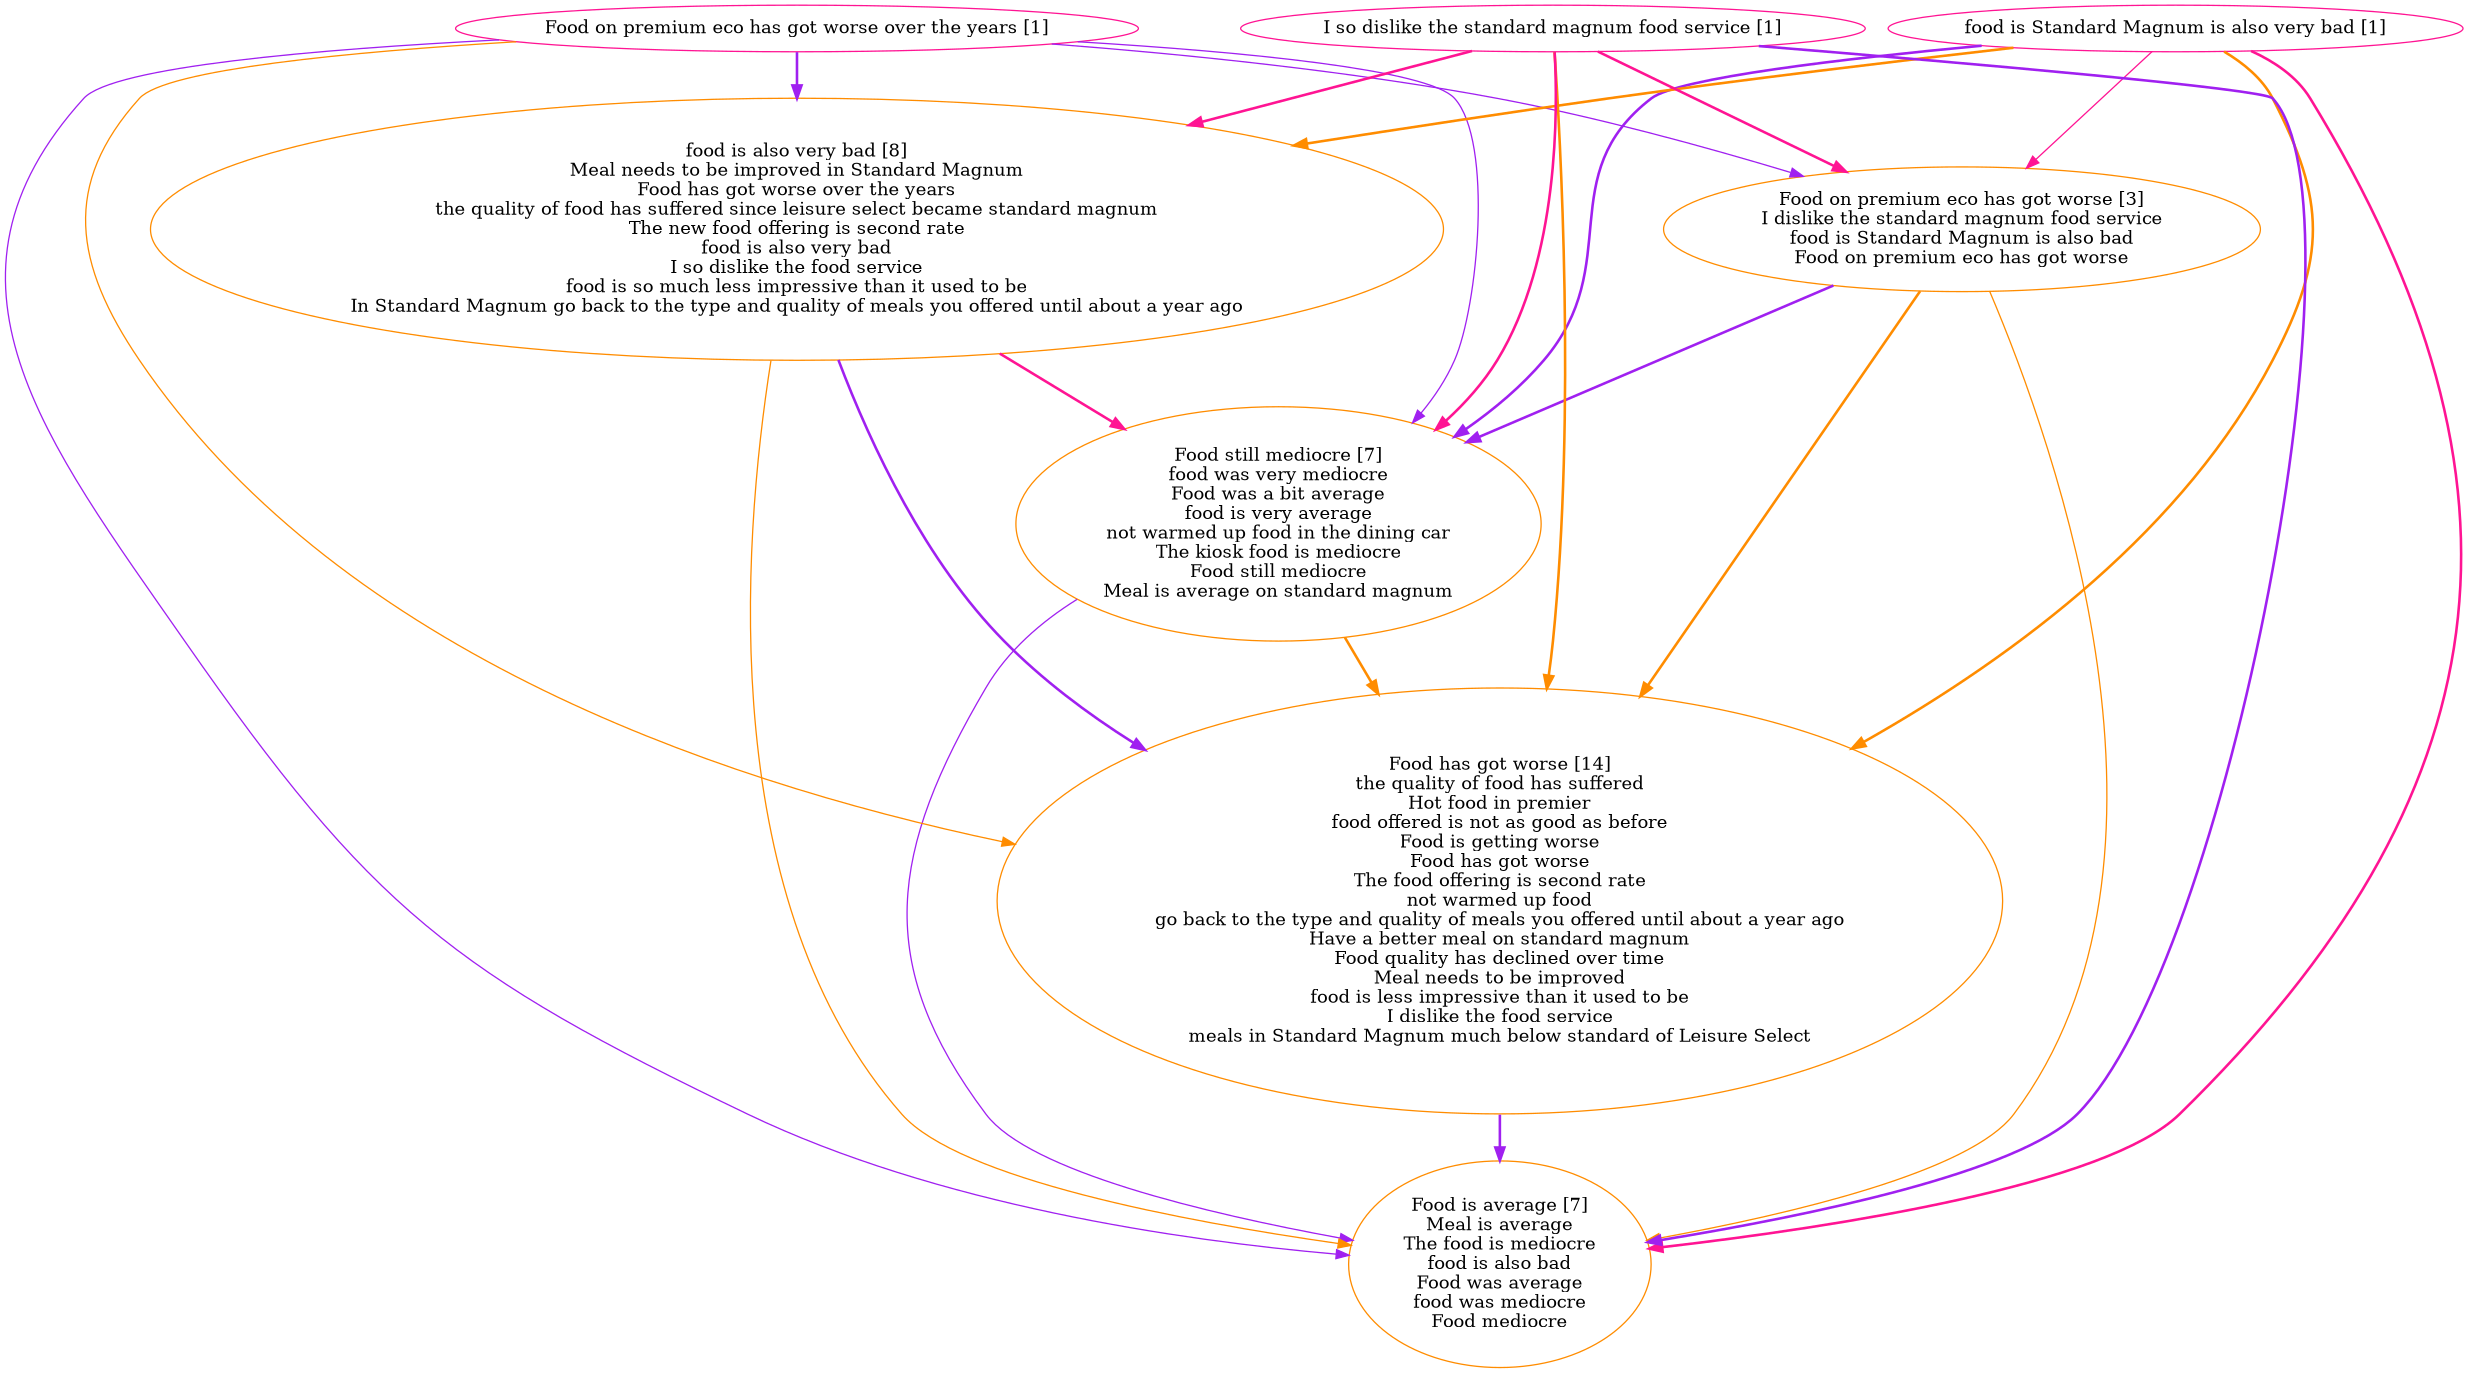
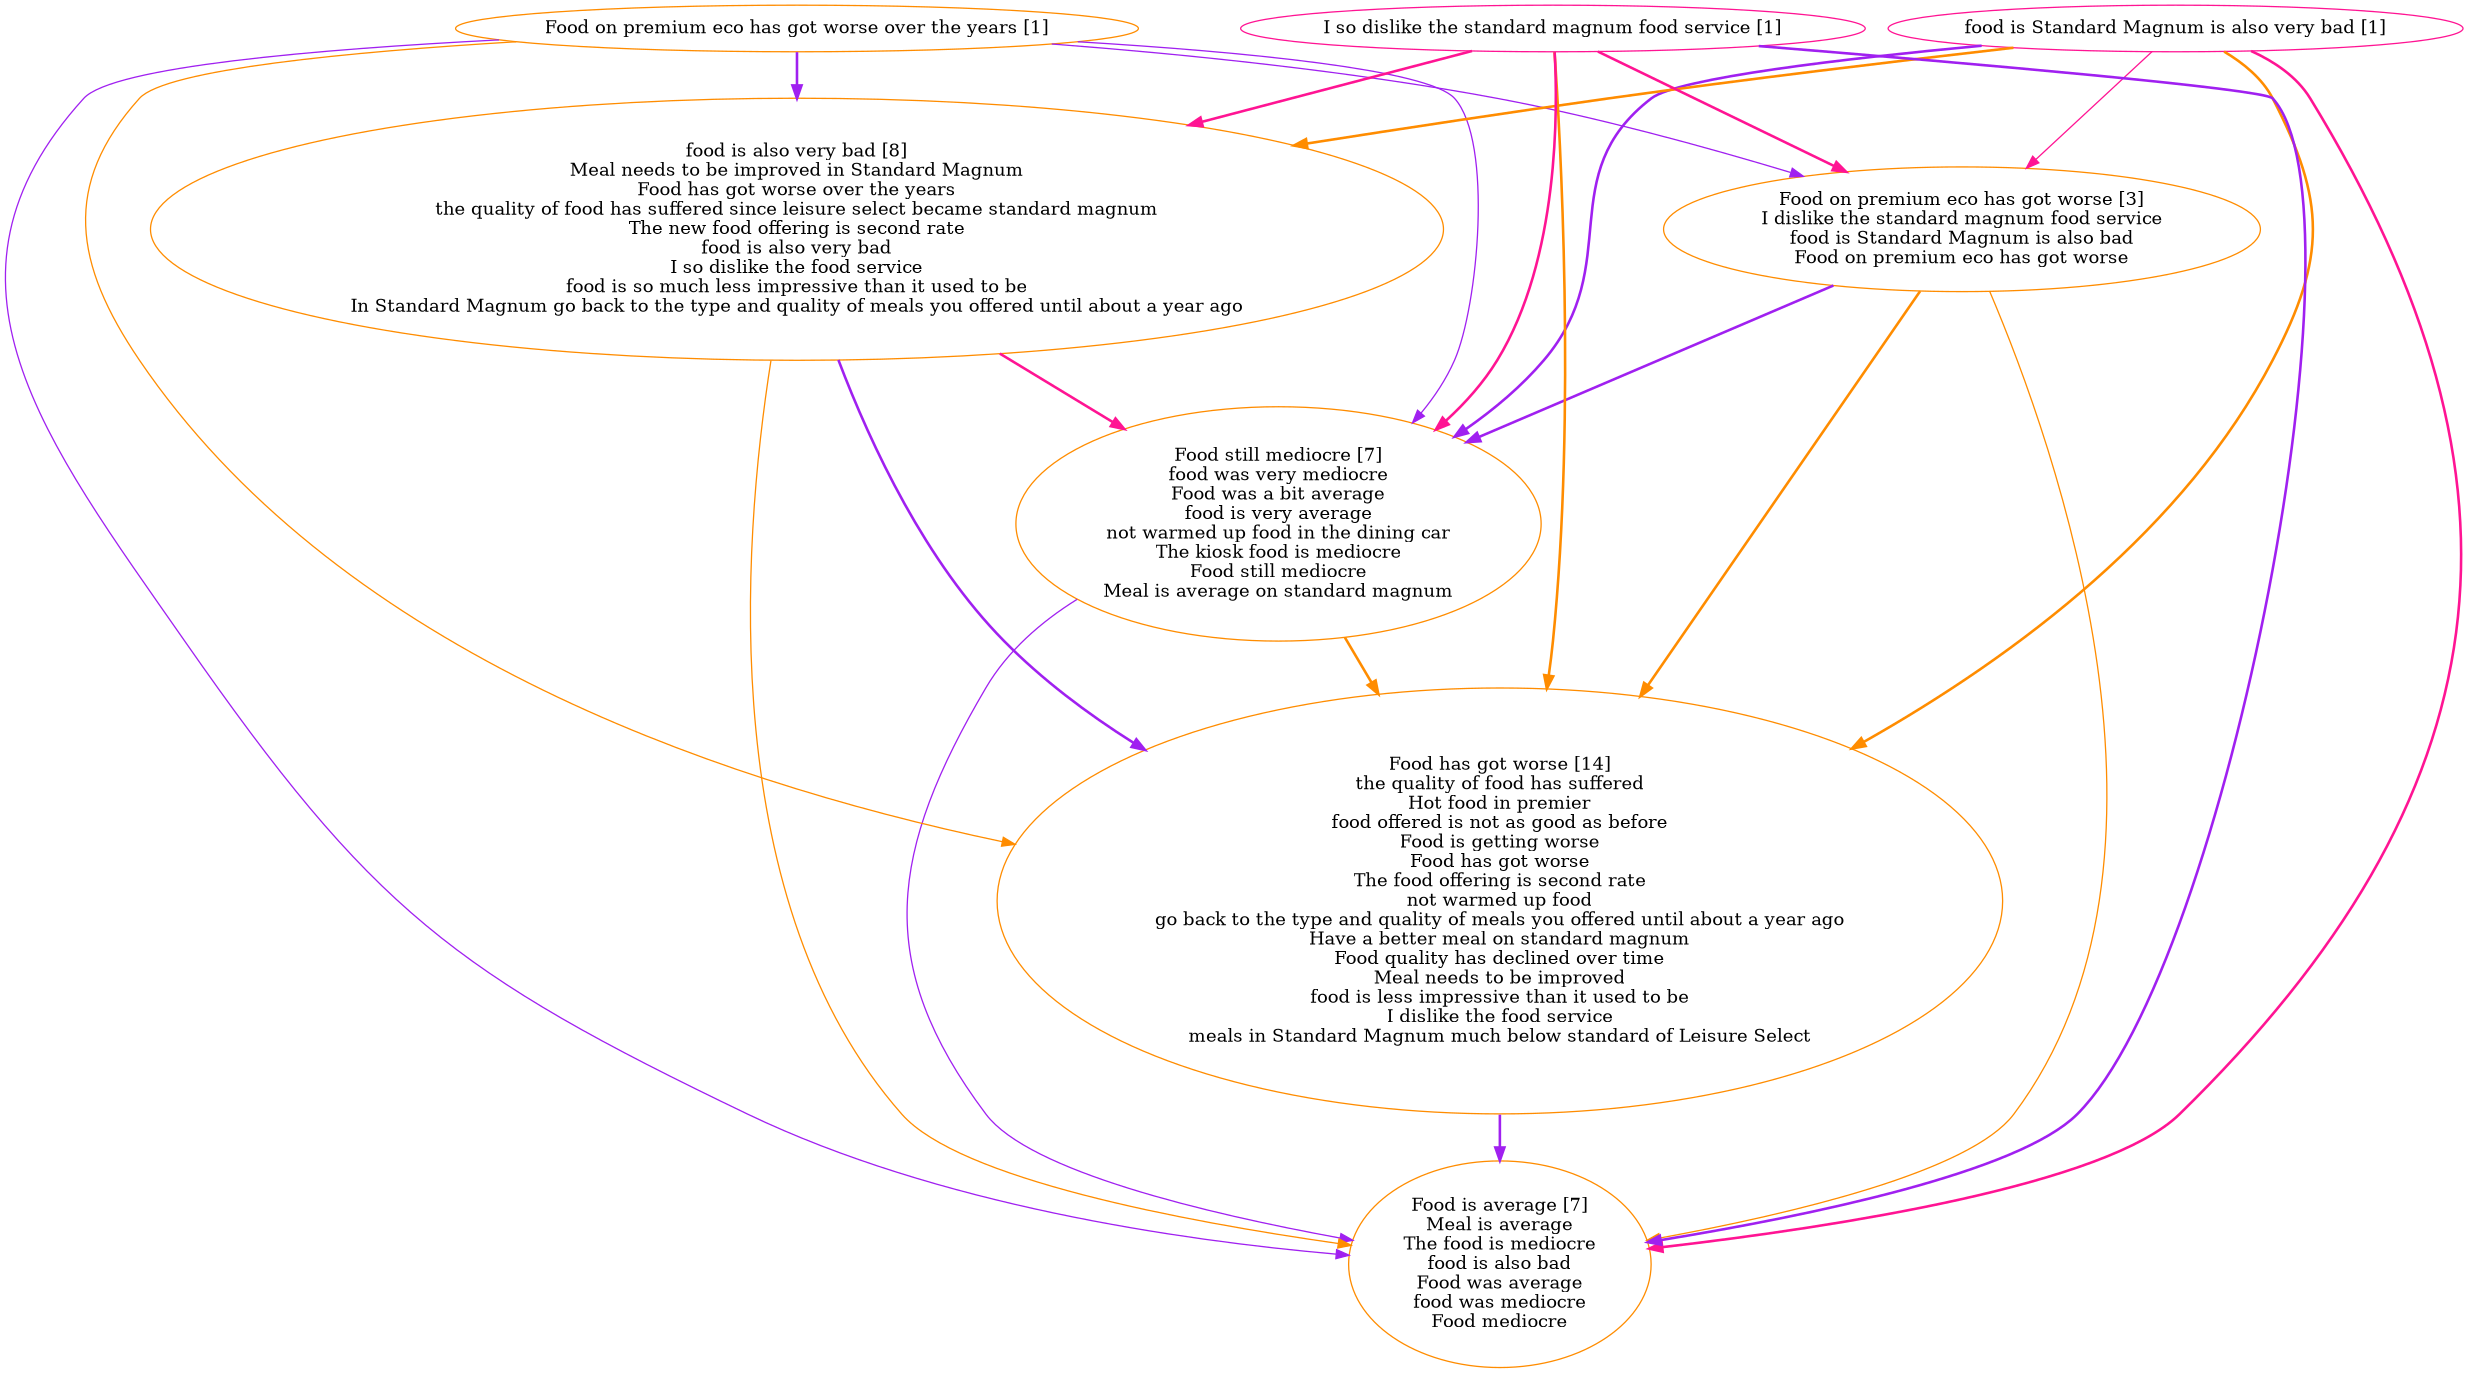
node "Food on premium eco has got worse over the years [1]": color deeppink -> darkorange
